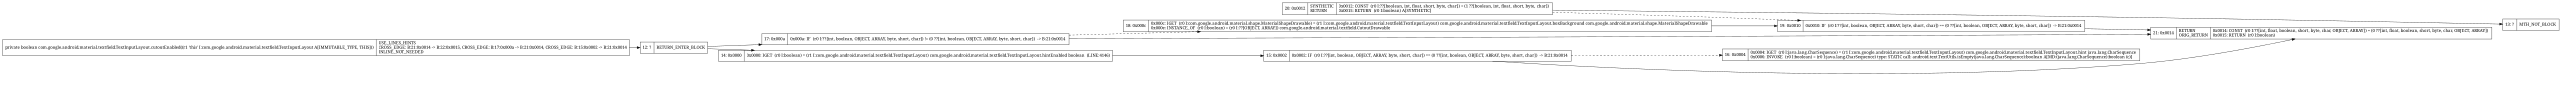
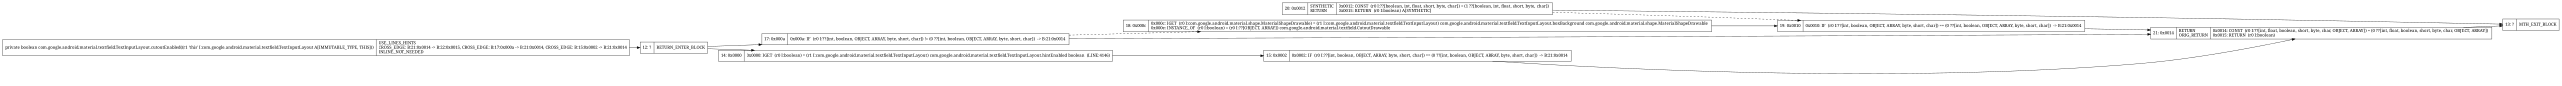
node "13: ?": text "MTH_NOT_BLOCK" -> "MTH_EXIT_BLOCK"
edge "21: 0x0014" -> "13: ?": added
node "16: 0x0004": removed
